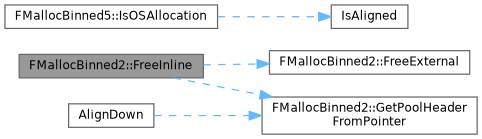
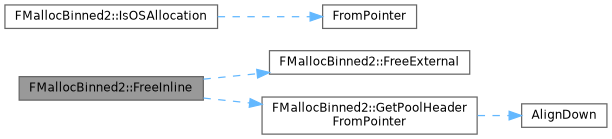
node "FMallocBinned5::IsOSAllocation": label "FMallocBinned5::IsOSAllocation" -> "FMallocBinned2::IsOSAllocation"
node "IsAligned": label "IsAligned" -> "FromPointer"
edge "AlignDown" -> "FMallocBinned2::GetPoolHeader FromPointer": reversed
